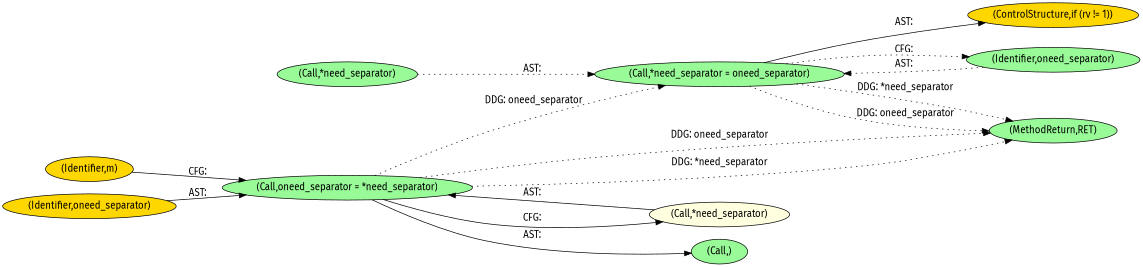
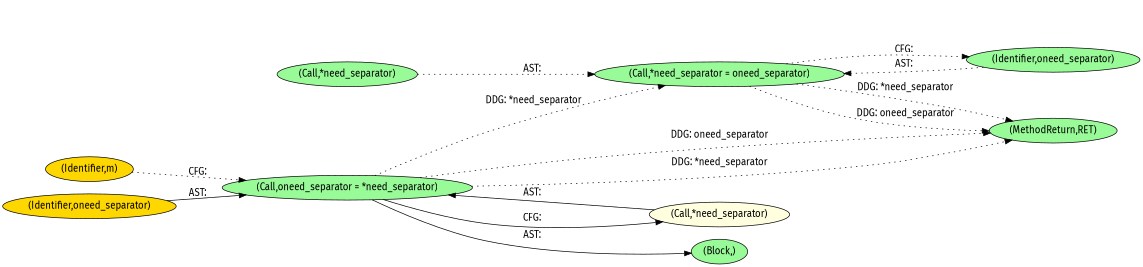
node "(ControlStructure,if (rv != 1))": removed
edge "(Call,oneed_separator = *need_separator)" -> "(Call,*need_separator = oneed_separator)": label "DDG: oneed_separator" -> "DDG: *need_separator"
edge "(Identifier,m)" -> "(Call,oneed_separator = *need_separator)": style solid -> dotted
node "(Call,)": label "(Call,)" -> "(Block,)"
